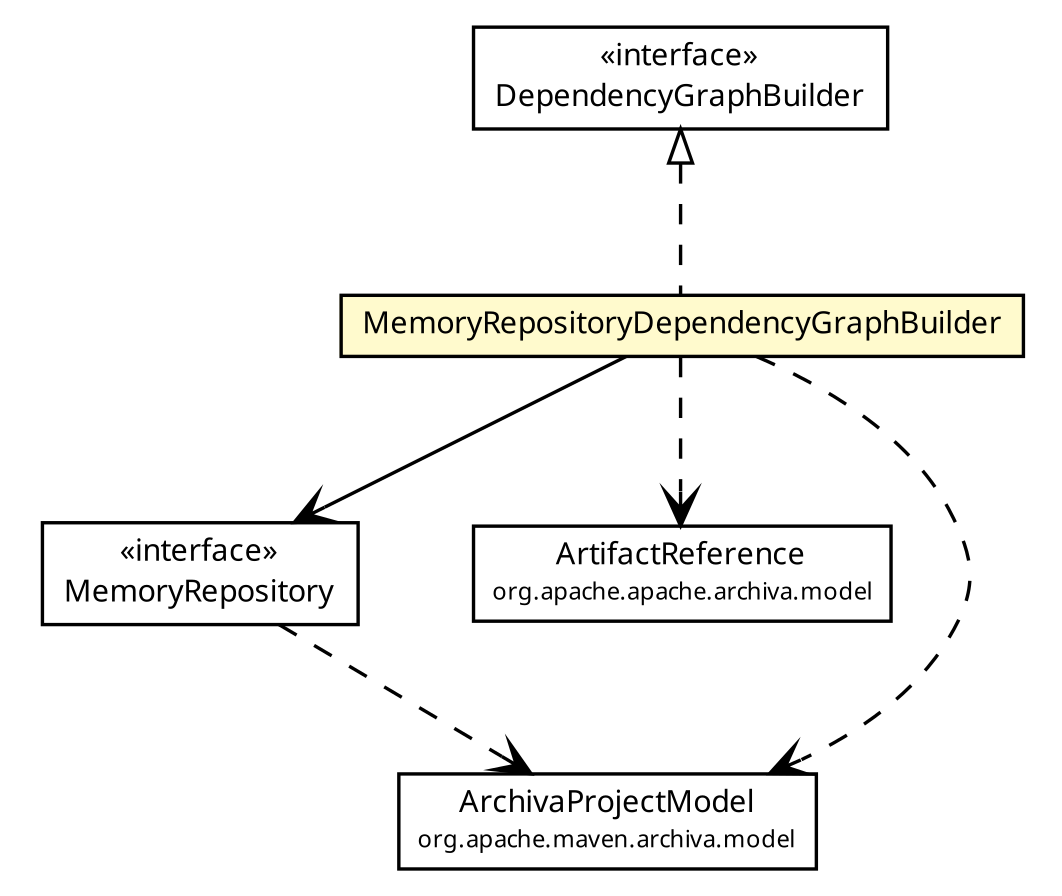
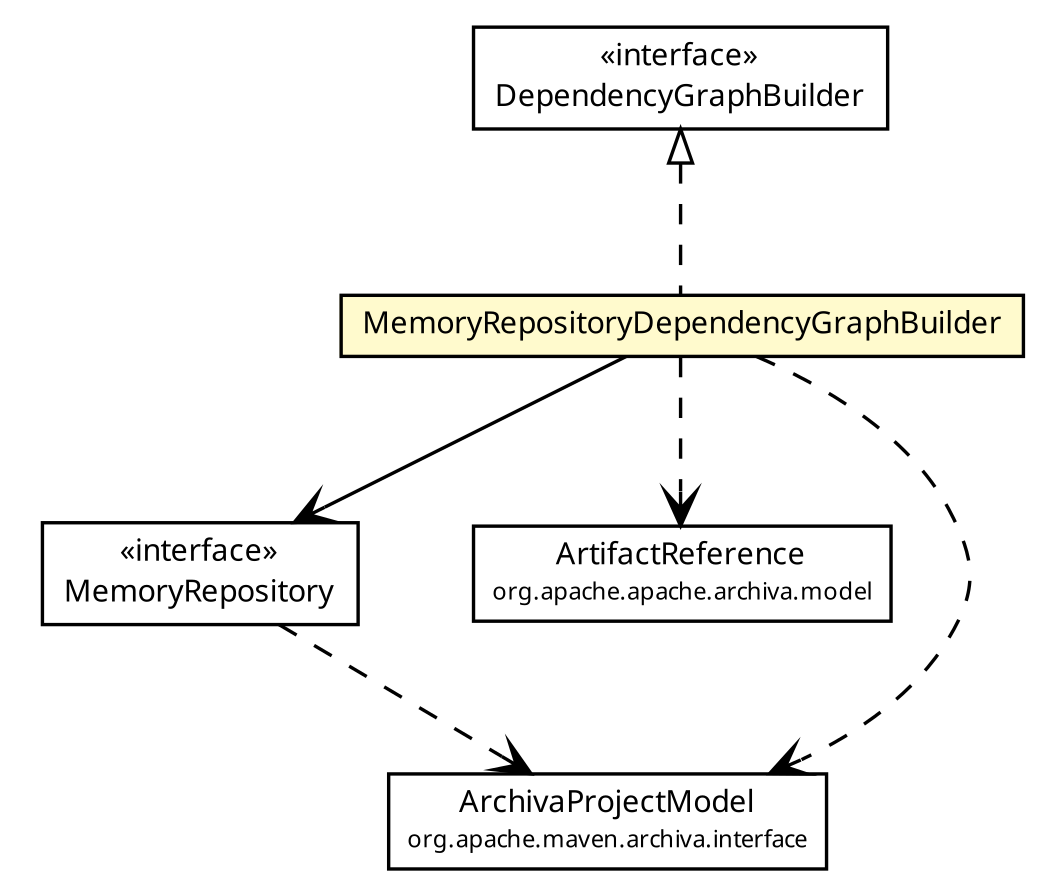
node "ArchivaProjectModel": text "org.apache.maven.archiva.model" -> "org.apache.maven.archiva.interface"
